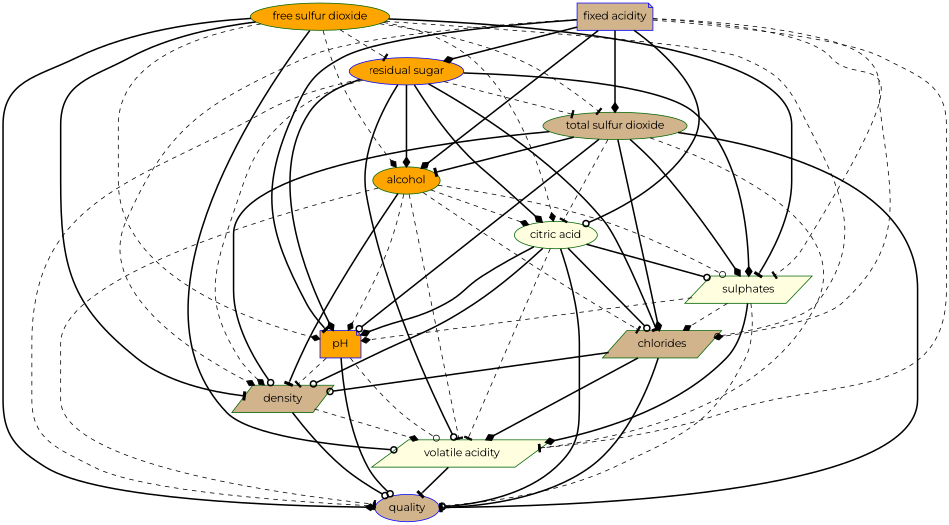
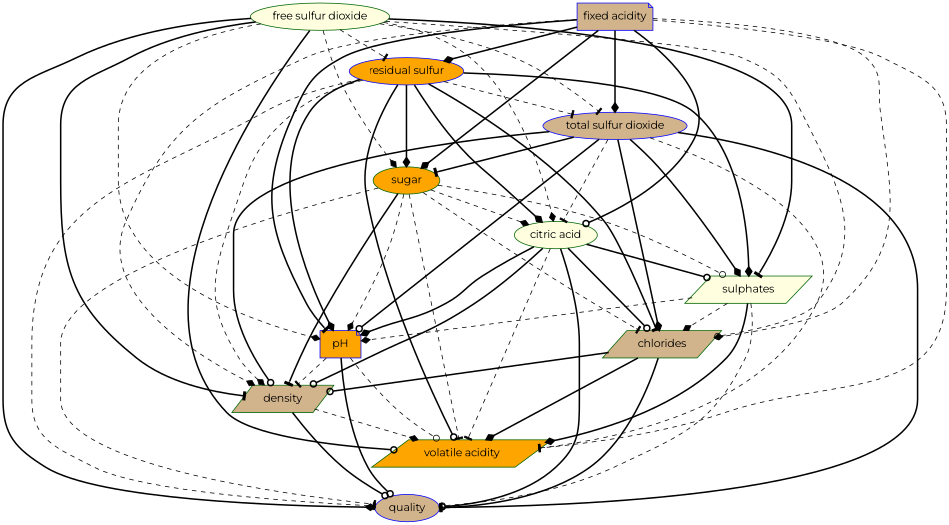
node "free sulfur dioxide": fillcolor orange -> lightyellow
node "residual sugar": label "residual sugar" -> "residual sulfur"
edge "fixed acidity" -> "sulphates": removed
node "total sulfur dioxide": color darkgreen -> blue
node "alcohol": label "alcohol" -> "sugar"
node "volatile acidity": fillcolor lightyellow -> orange
edge "volatile acidity" -> "quality": removed
